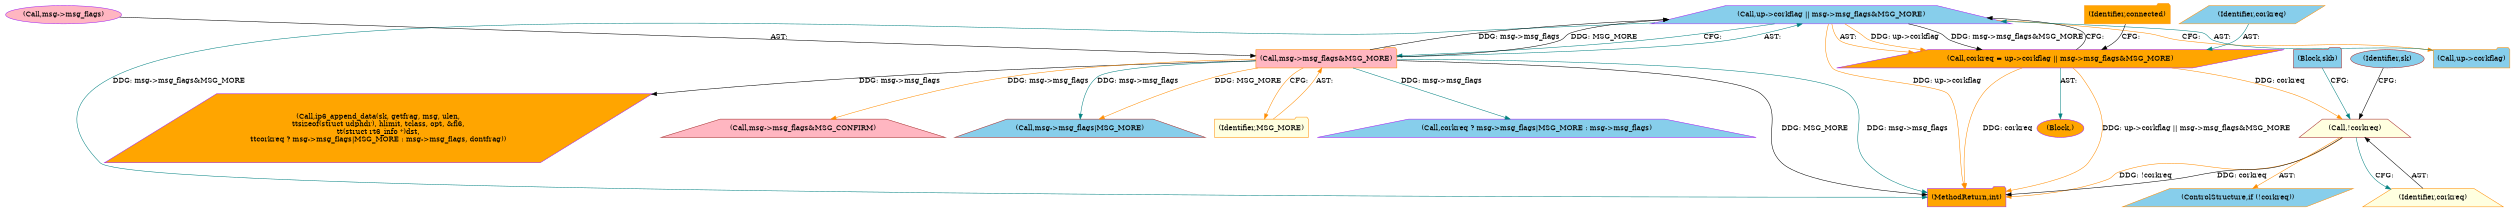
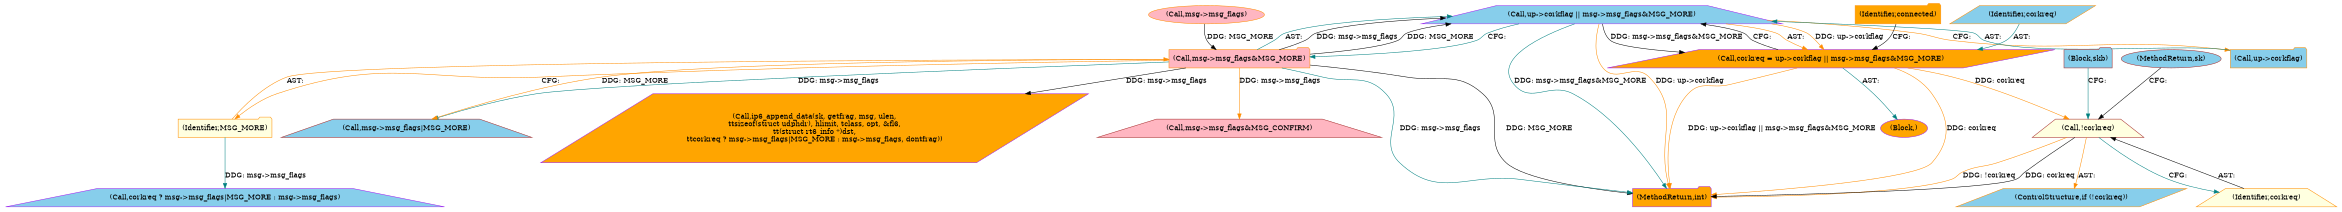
node "(Call,msg->msg_flags)": color purple -> darkorange
edge "(Call,msg->msg_flags)" -> "(Call,msg->msg_flags&MSG_MORE)": label "AST: " -> "DDG: MSG_MORE"
node "(Identifier,sk)": label "(Identifier,sk)" -> "(MethodReturn,sk)"
edge "(Call,msg->msg_flags&MSG_MORE)" -> "(Call,corkreq ? msg->msg_flags|MSG_MORE : msg->msg_flags)": now "(Identifier,MSG_MORE)" -> "(Call,corkreq ? msg->msg_flags|MSG_MORE : msg->msg_flags)"
